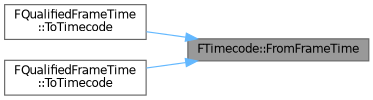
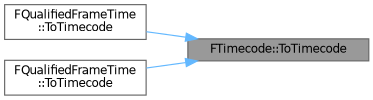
node "FTimecode::FromFrameTime": label "FTimecode::FromFrameTime" -> "FTimecode::ToTimecode"
